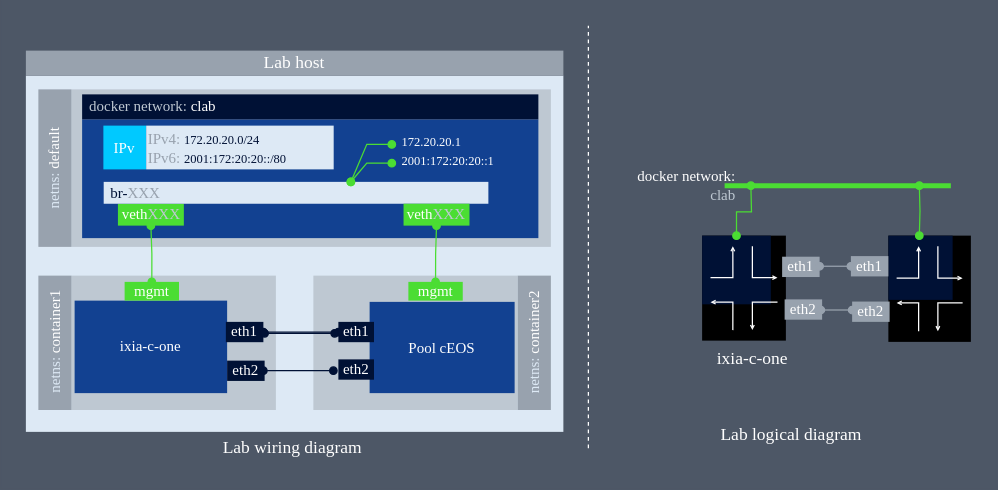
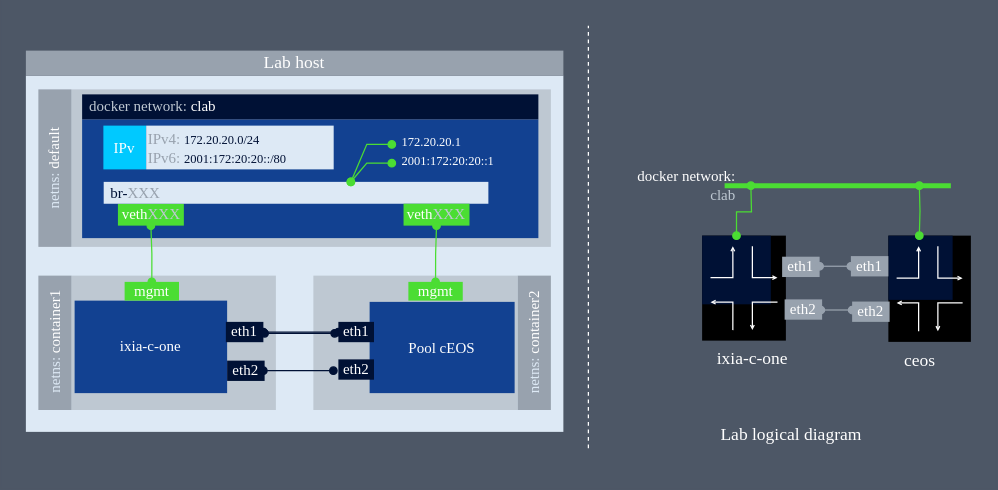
node "ceos": added
node "Lab wiring diagram": removed
